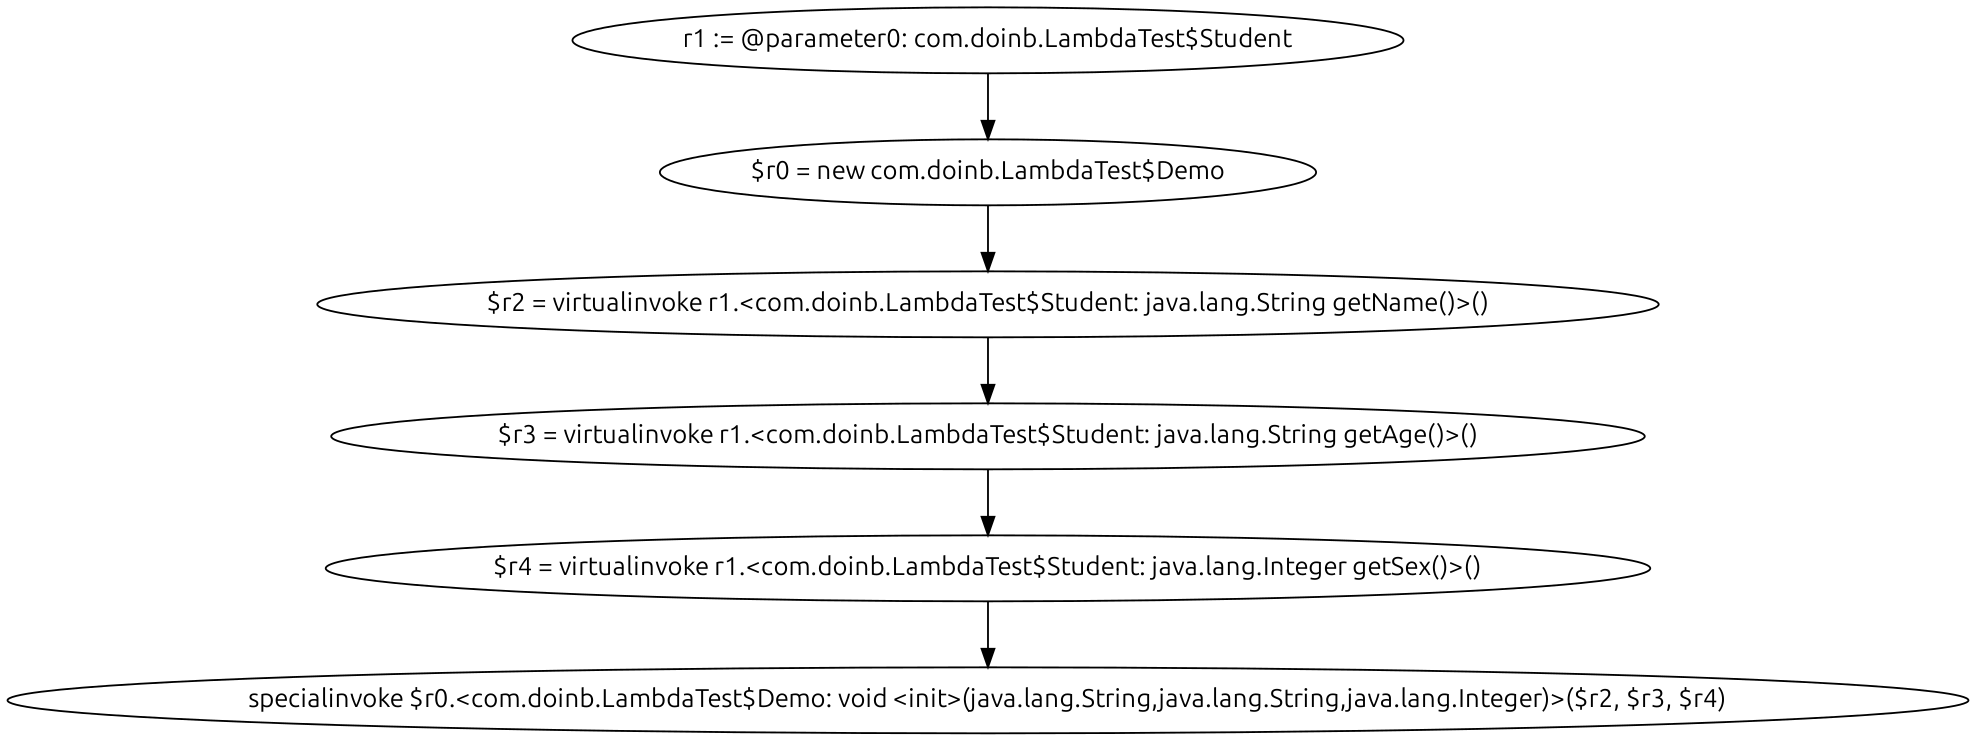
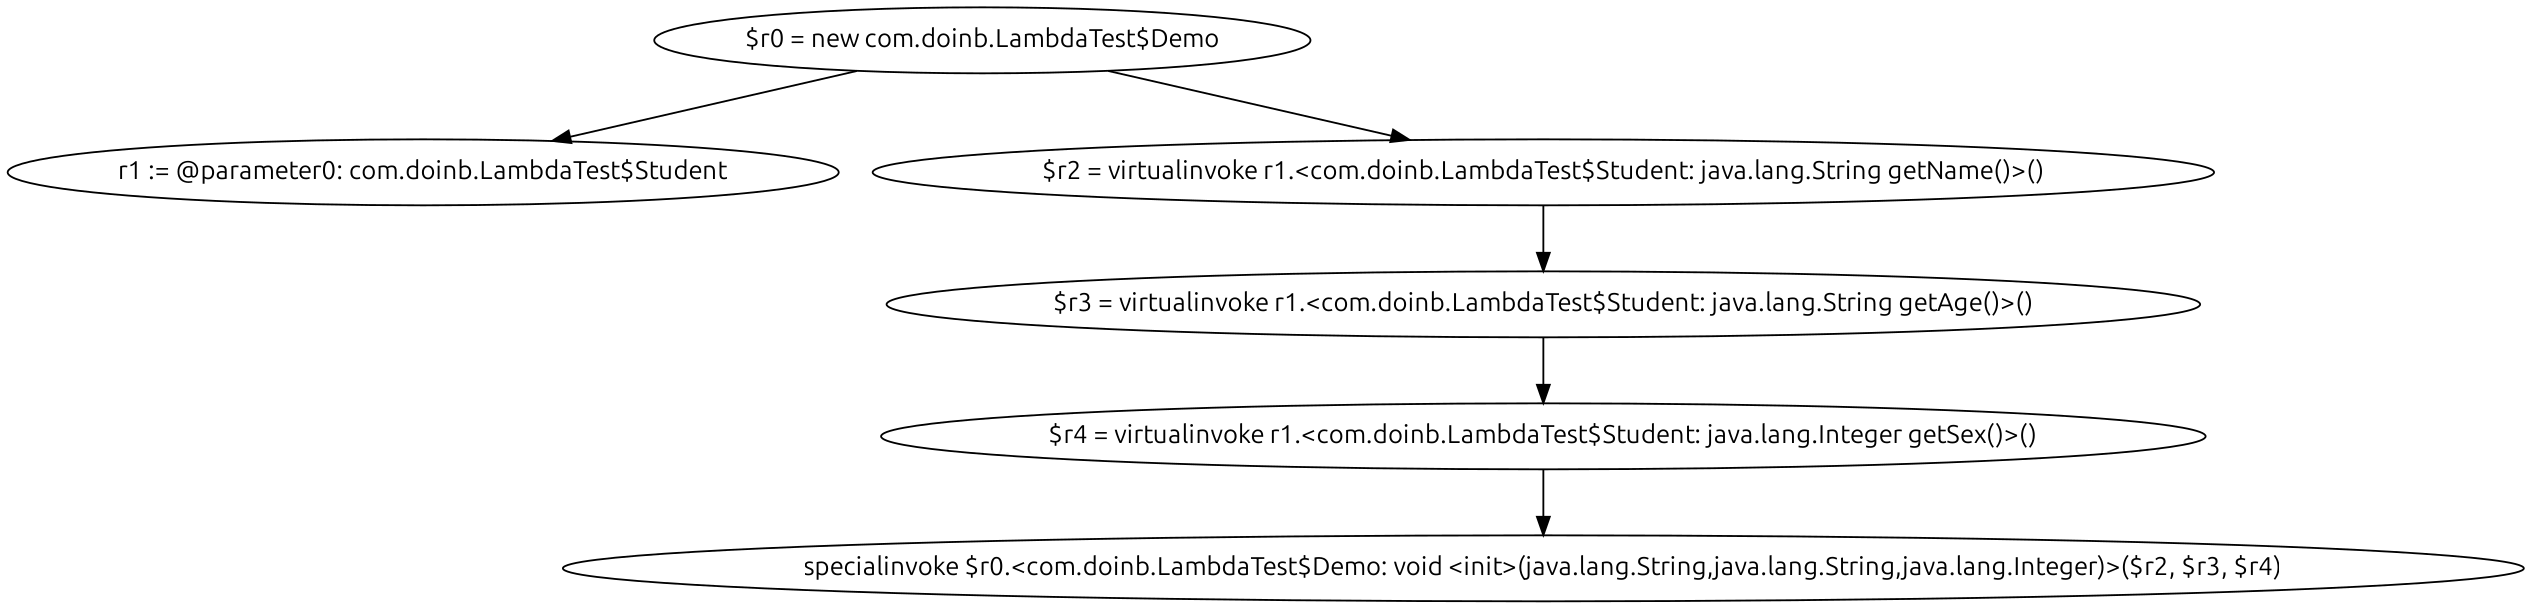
edge "r1 := @parameter0: com.doinb.LambdaTest$Student" -> "$r0 = new com.doinb.LambdaTest$Demo": reversed
